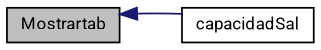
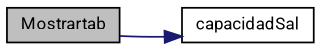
edge "capacidadSal" -> "Mostrartab": reversed
